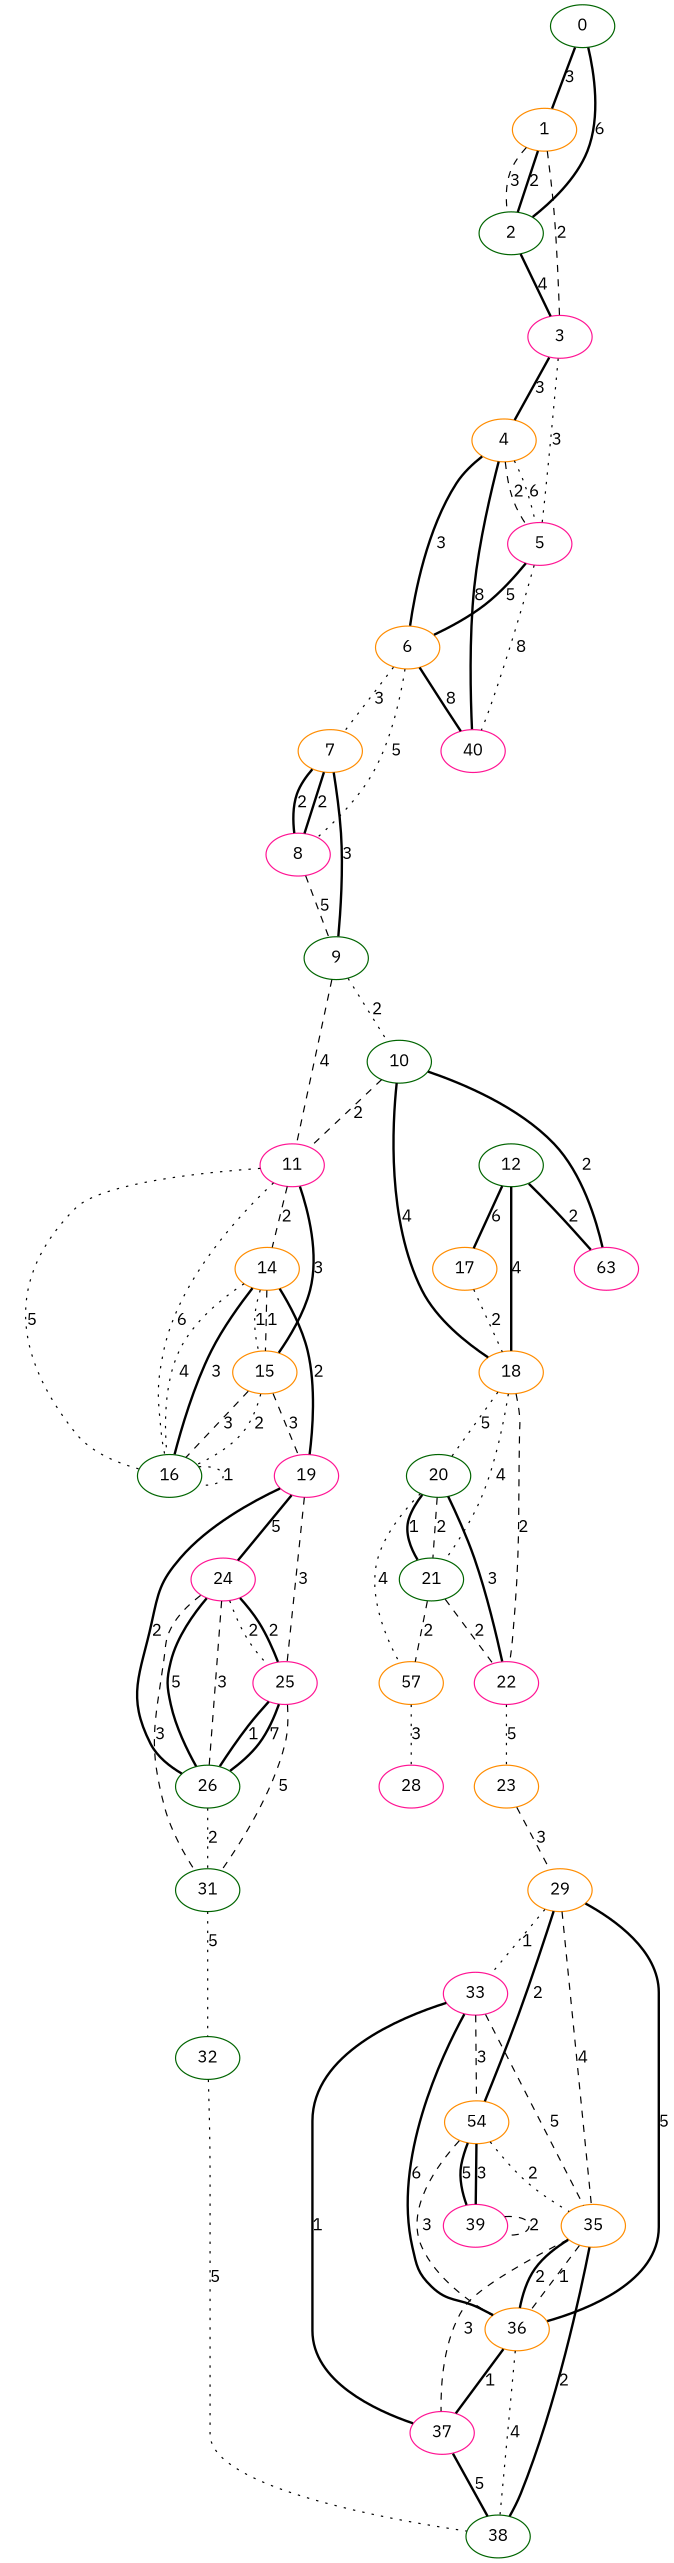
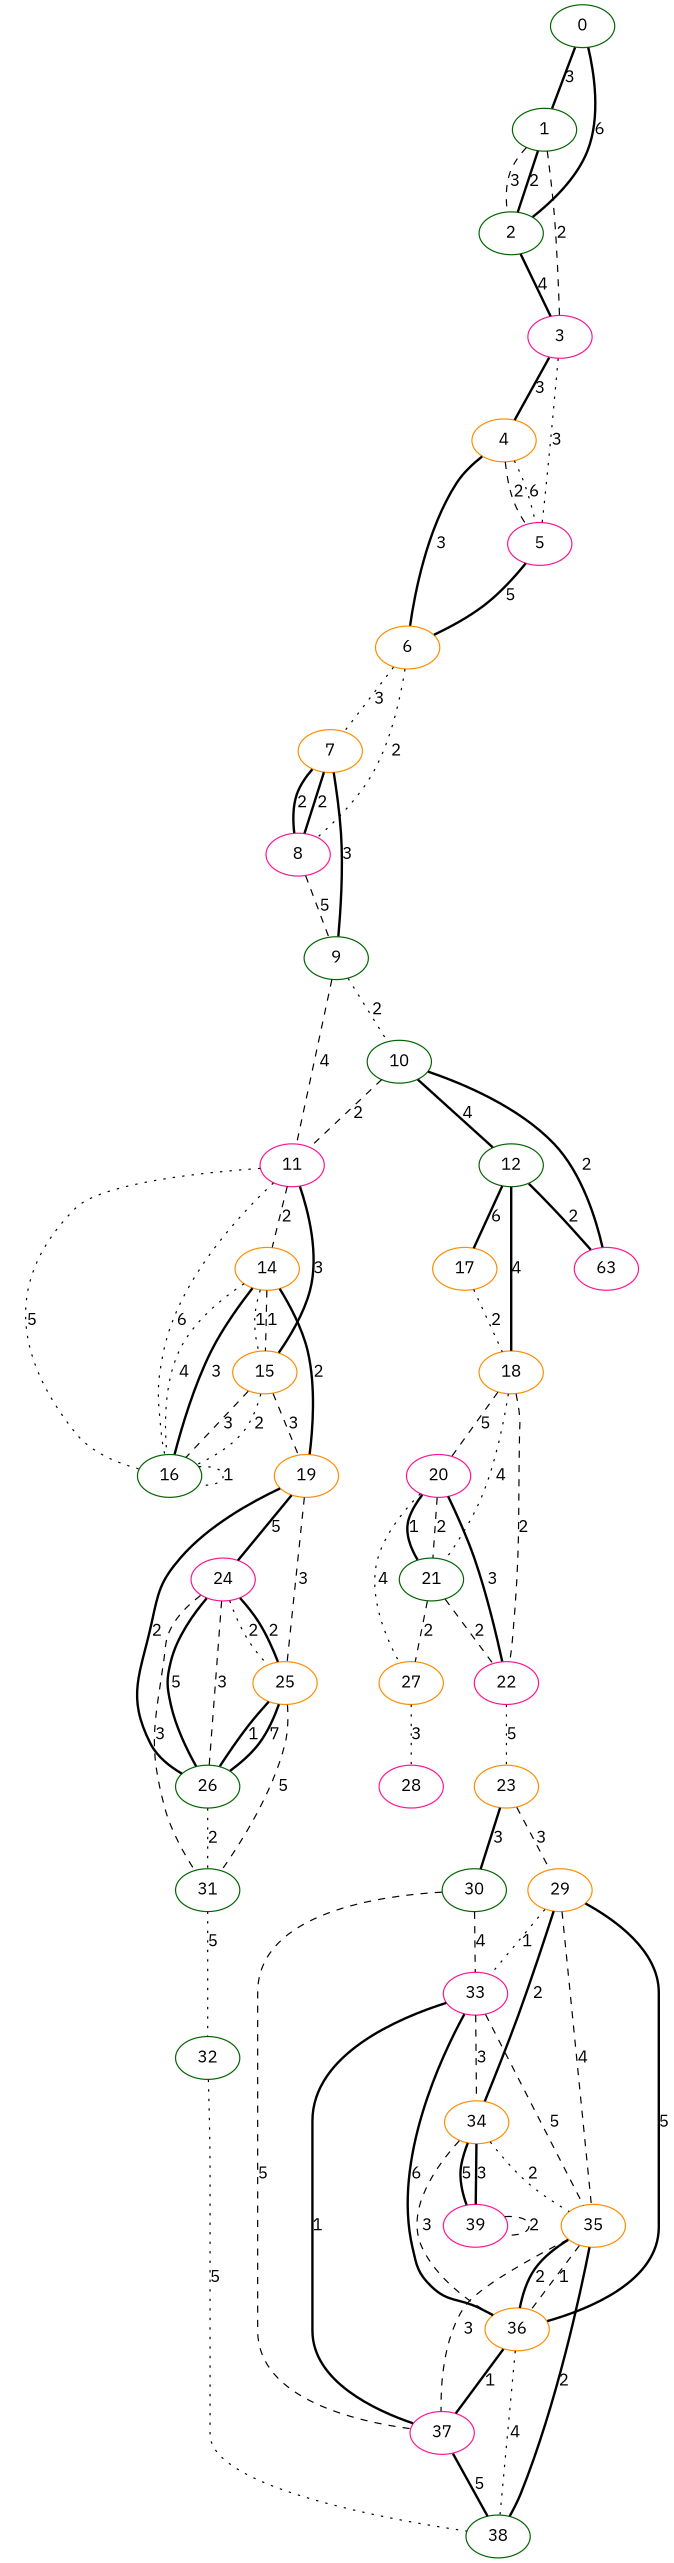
node "1": color darkorange -> darkgreen
edge "6" -- "8": label "5" -> "2"
node "40": removed
edge "10" -- "18": now "10" -- "12"
edge "18" -- "20": style dotted -> dashed
node "19": color deeppink -> darkorange
node "20": color darkgreen -> deeppink
node "25": color deeppink -> darkorange
node "57": label "57" -> "27"
node "30": added
node "54": label "54" -> "34"
